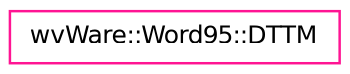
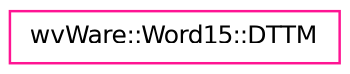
node "wvWare::Word95::DTTM": label "wvWare::Word95::DTTM" -> "wvWare::Word15::DTTM"
